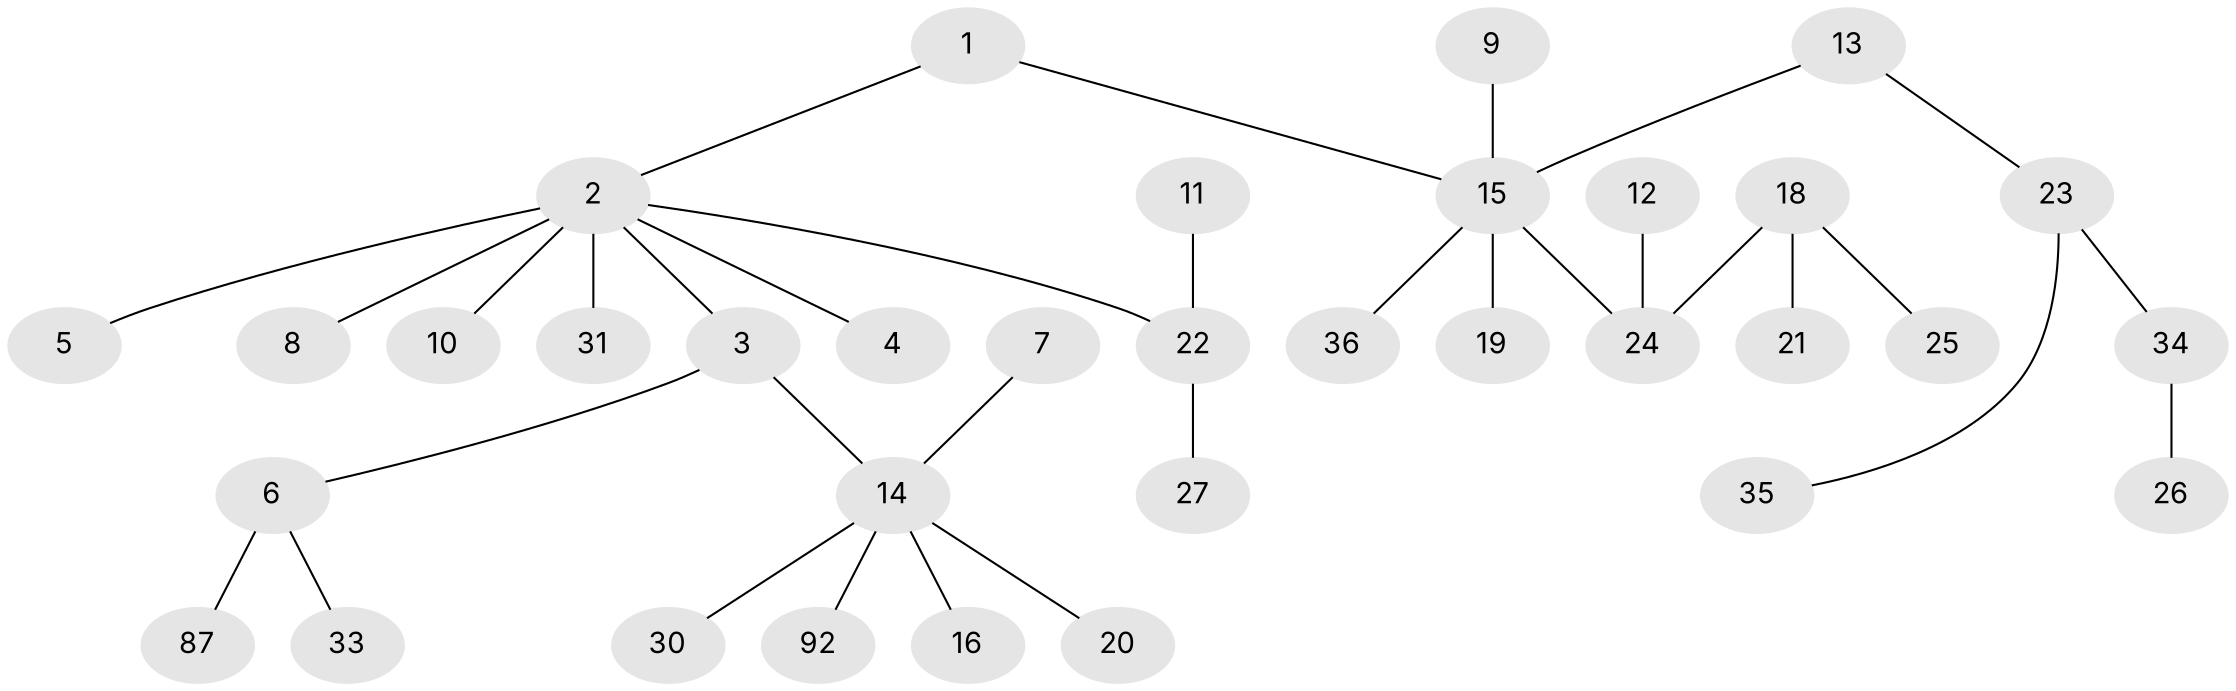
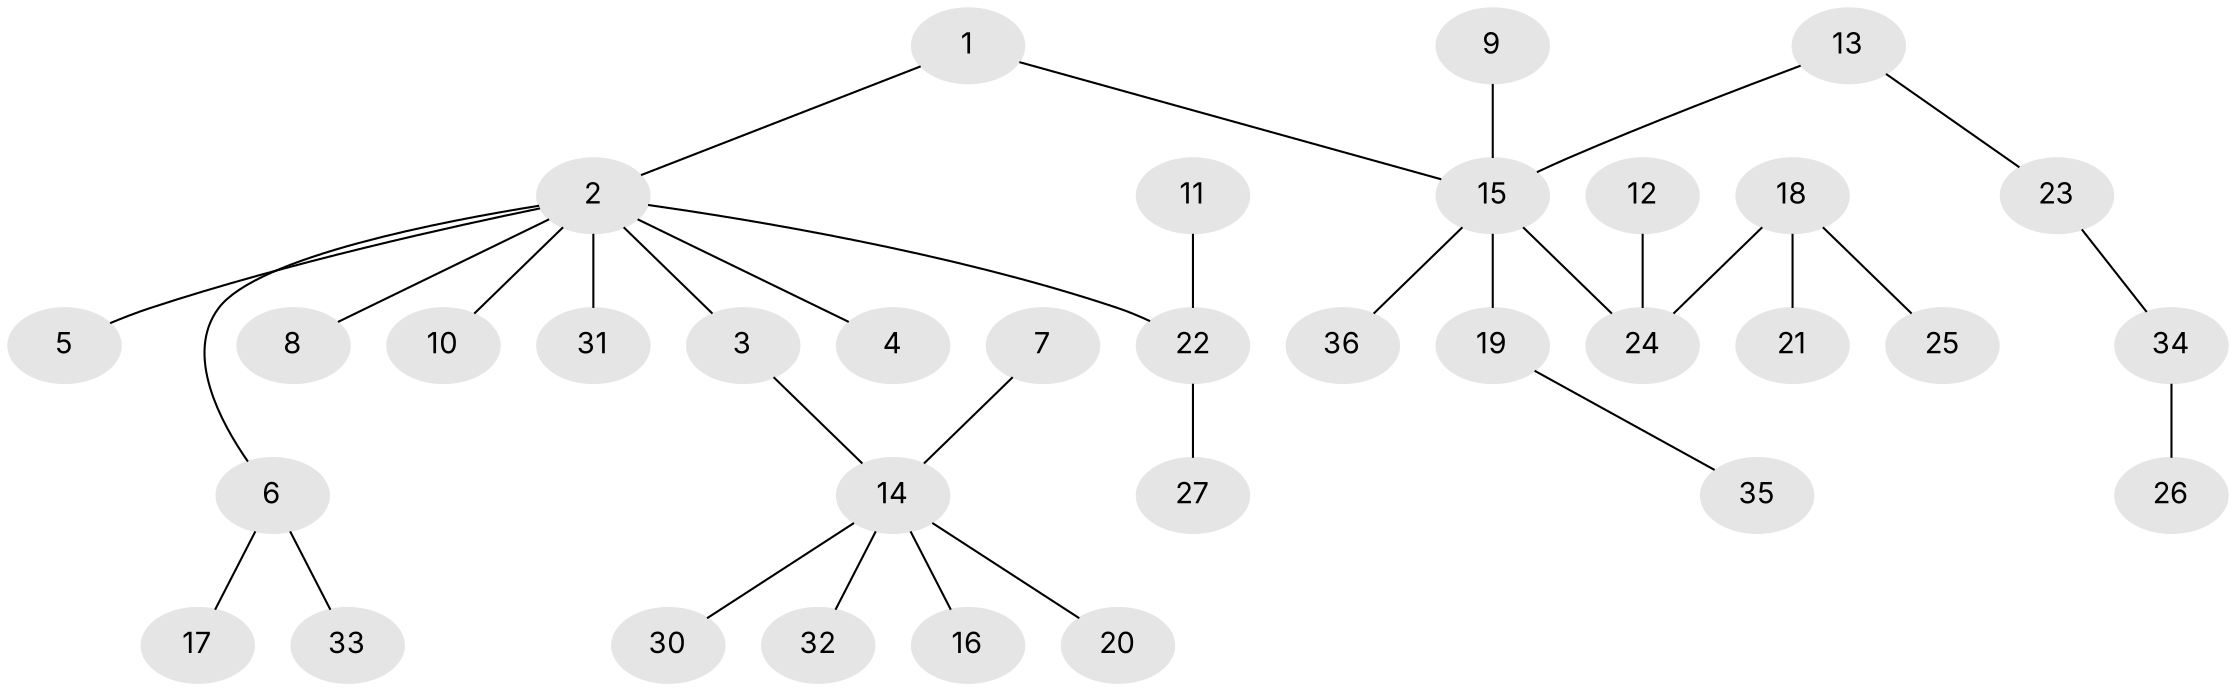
edge "23" -- "35": now "19" -- "35"
edge "3" -- "6": now "2" -- "6"
node "87": label "87" -> "17"
node "92": label "92" -> "32"
